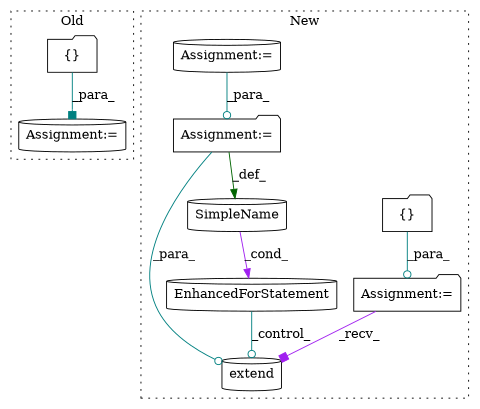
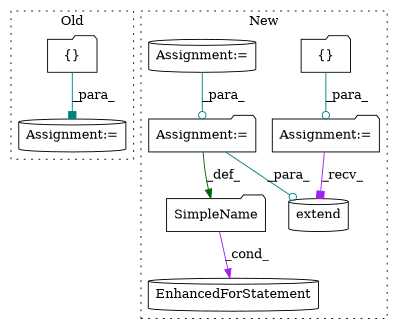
node "SimpleName": shape cylinder -> folder
edge "EnhancedForStatement" -> "extend": removed, label "_control_"
